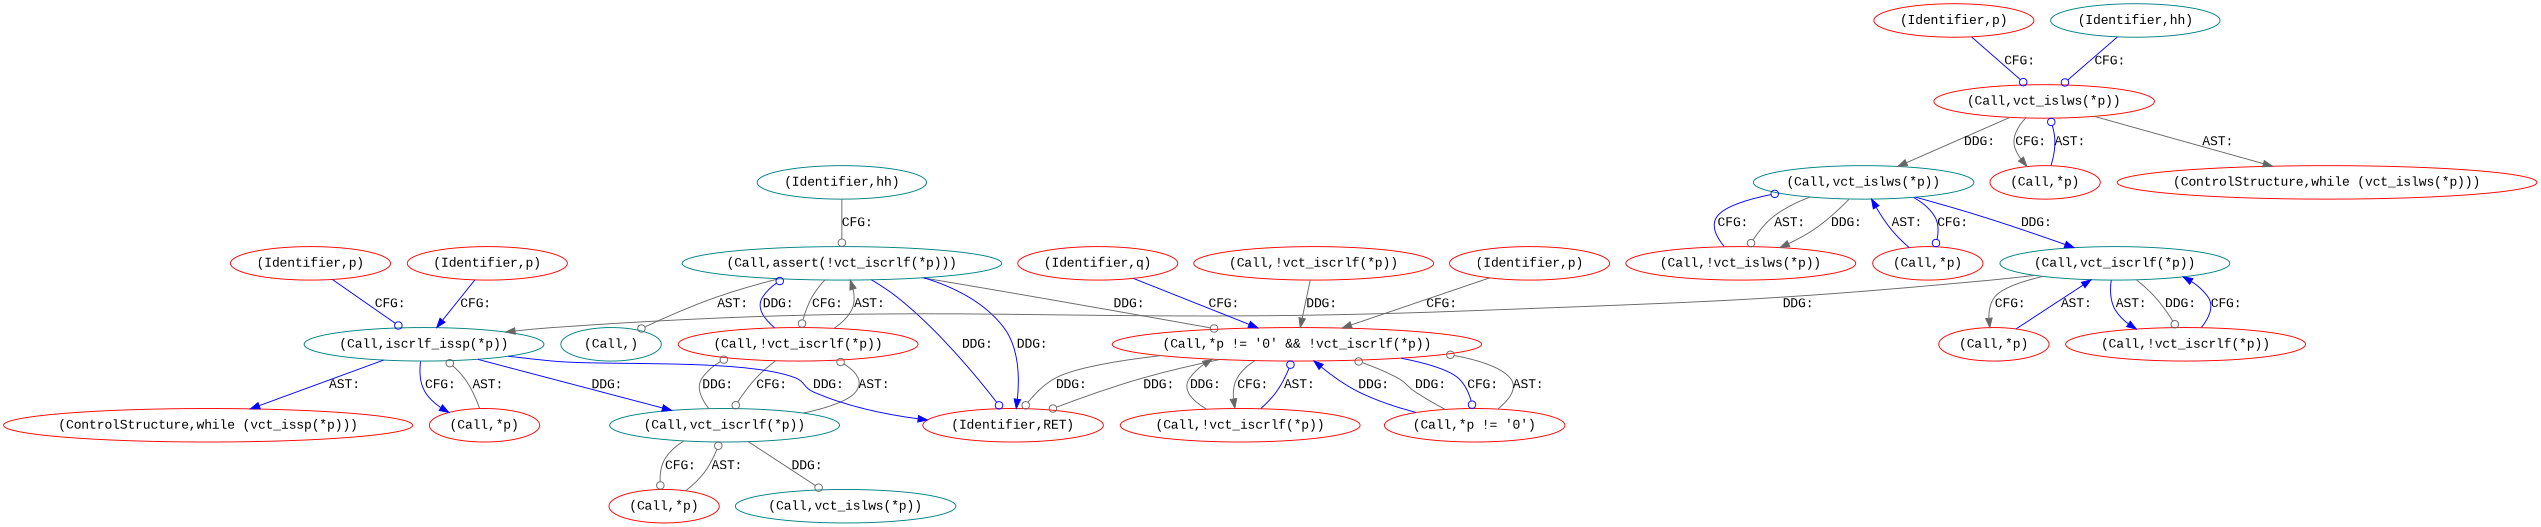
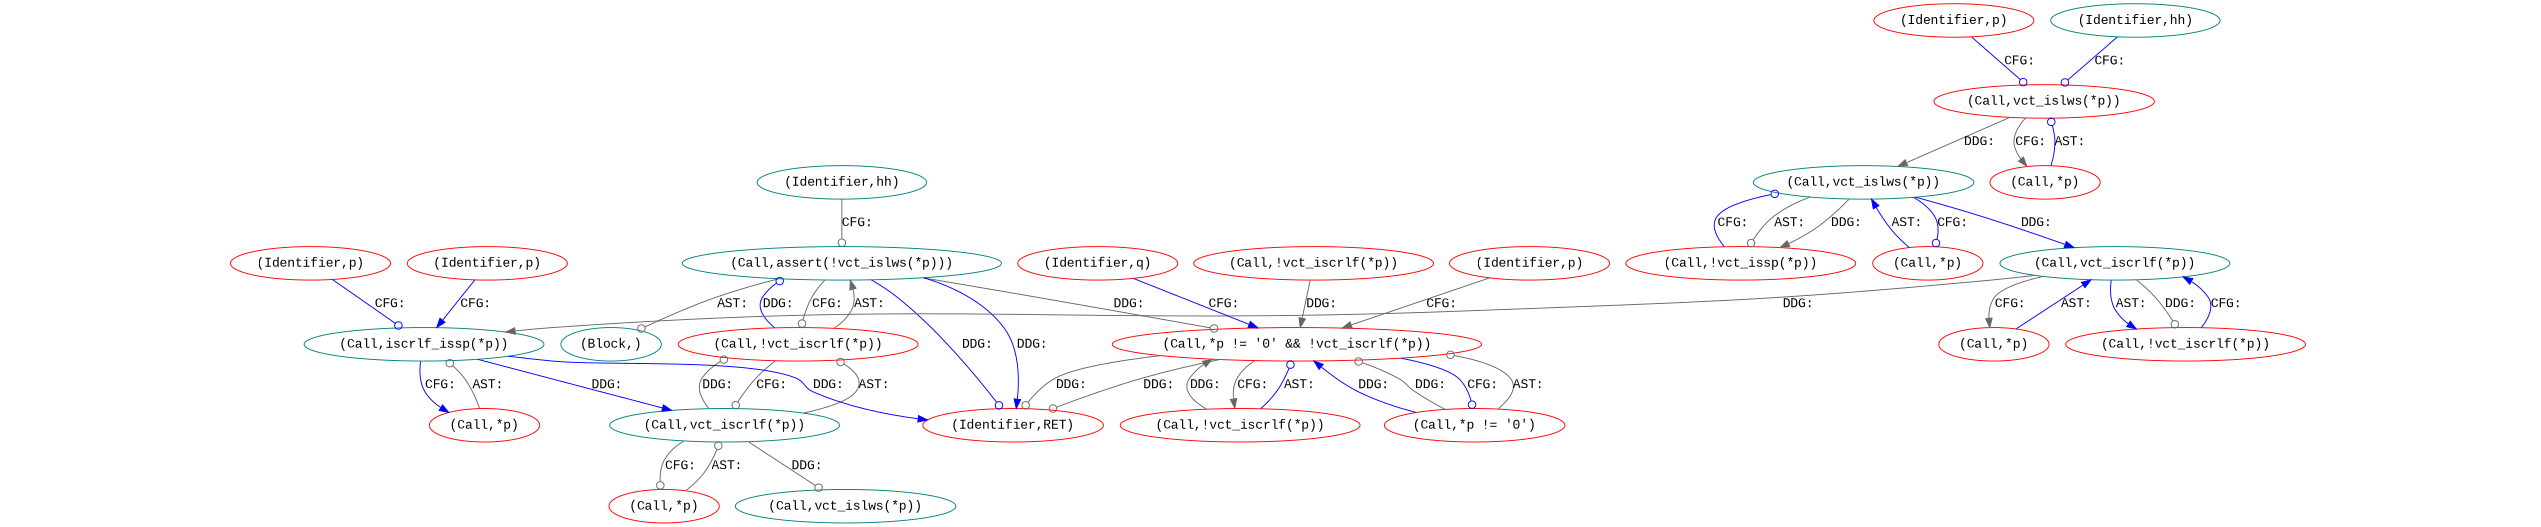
node "(ControlStructure,while (vct_islws(*p)))": removed
node "(Call,assert(!vct_iscrlf(*p)))": label "(Call,assert(!vct_iscrlf(*p)))" -> "(Call,assert(!vct_islws(*p)))"
node "(Call,!vct_islws(*p))": label "(Call,!vct_islws(*p))" -> "(Call,!vct_issp(*p))"
node "(Call,)": label "(Call,)" -> "(Block,)"
node "(ControlStructure,while (vct_issp(*p)))": removed
